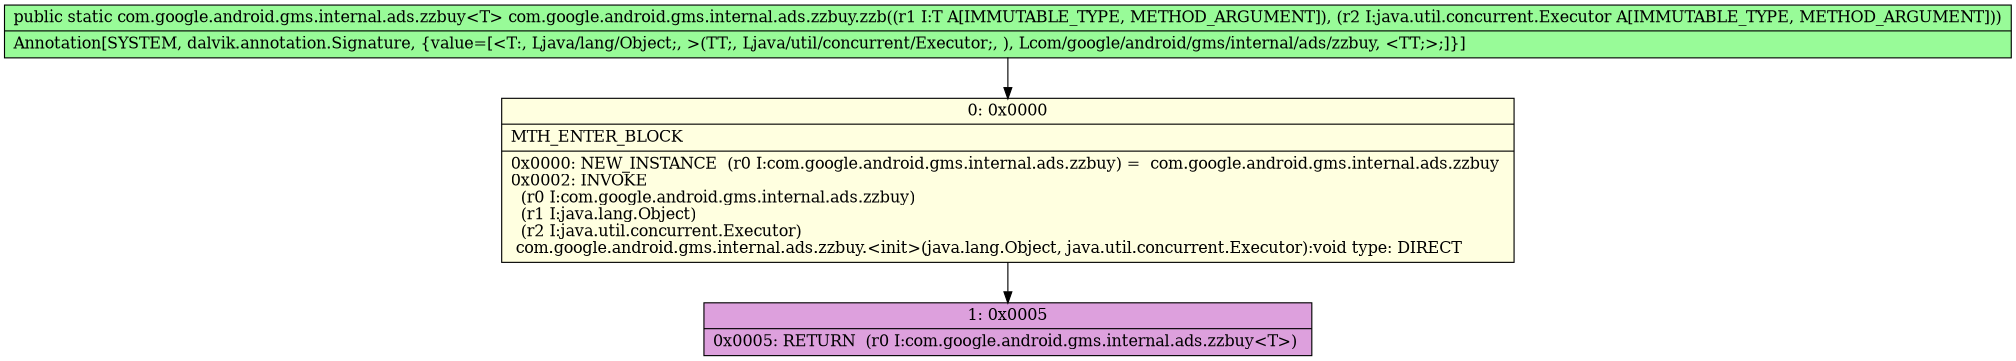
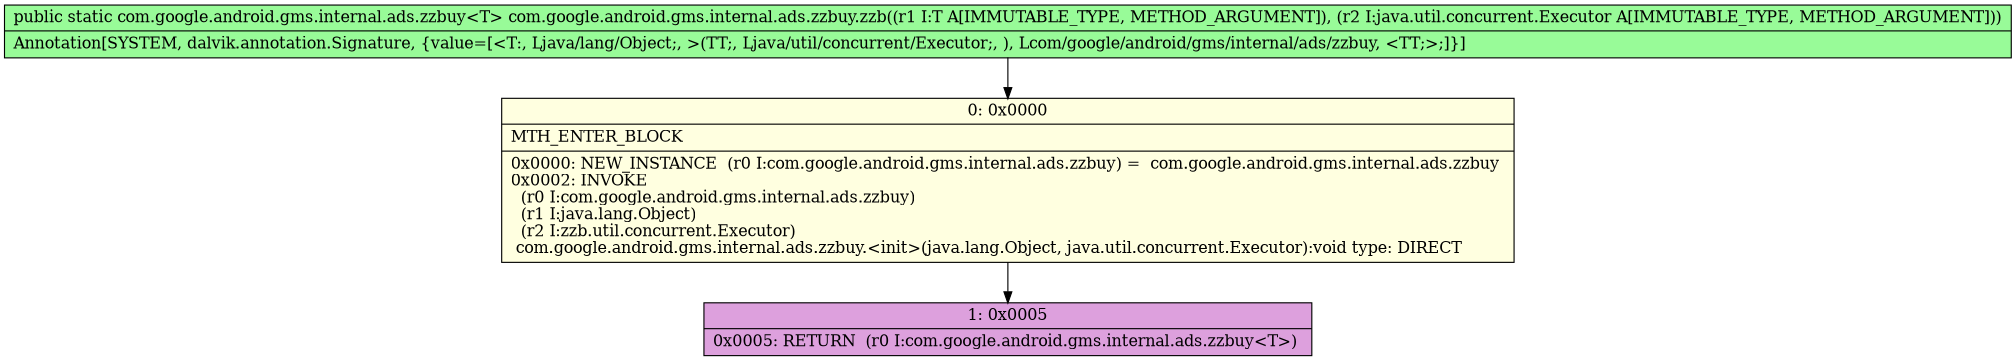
node "0: 0x0000": text "(r2 I:java.util.concurrent.Executor)" -> "(r2 I:zzb.util.concurrent.Executor)"
